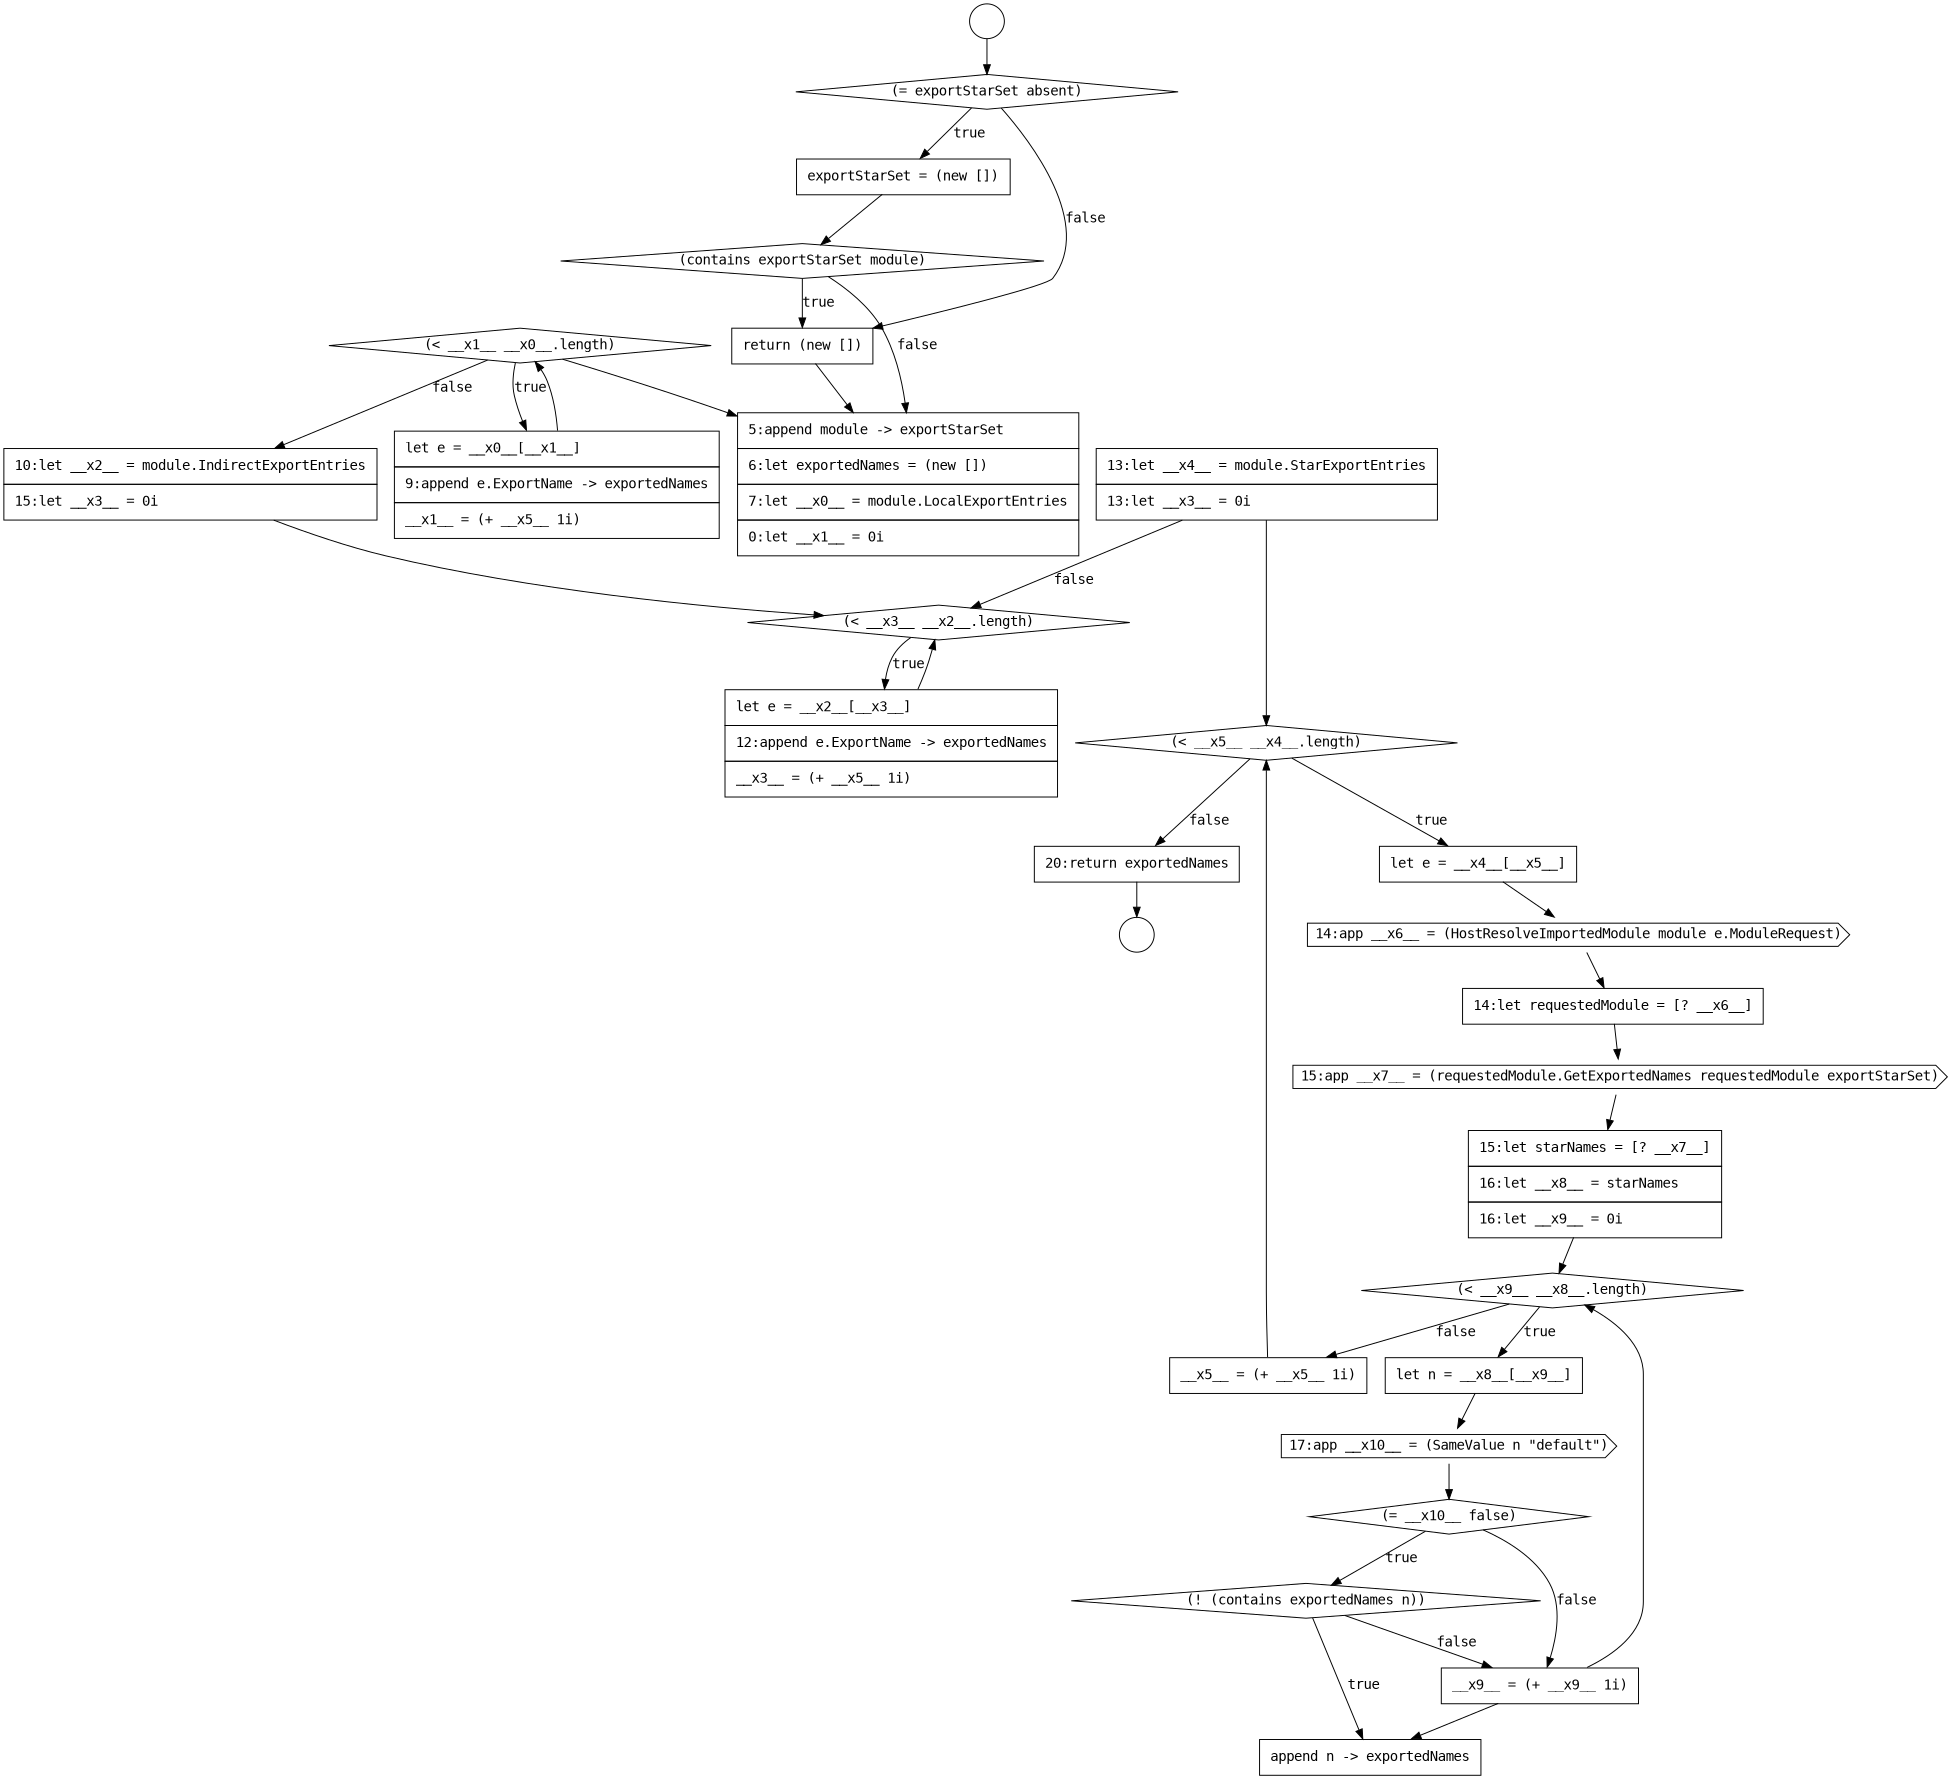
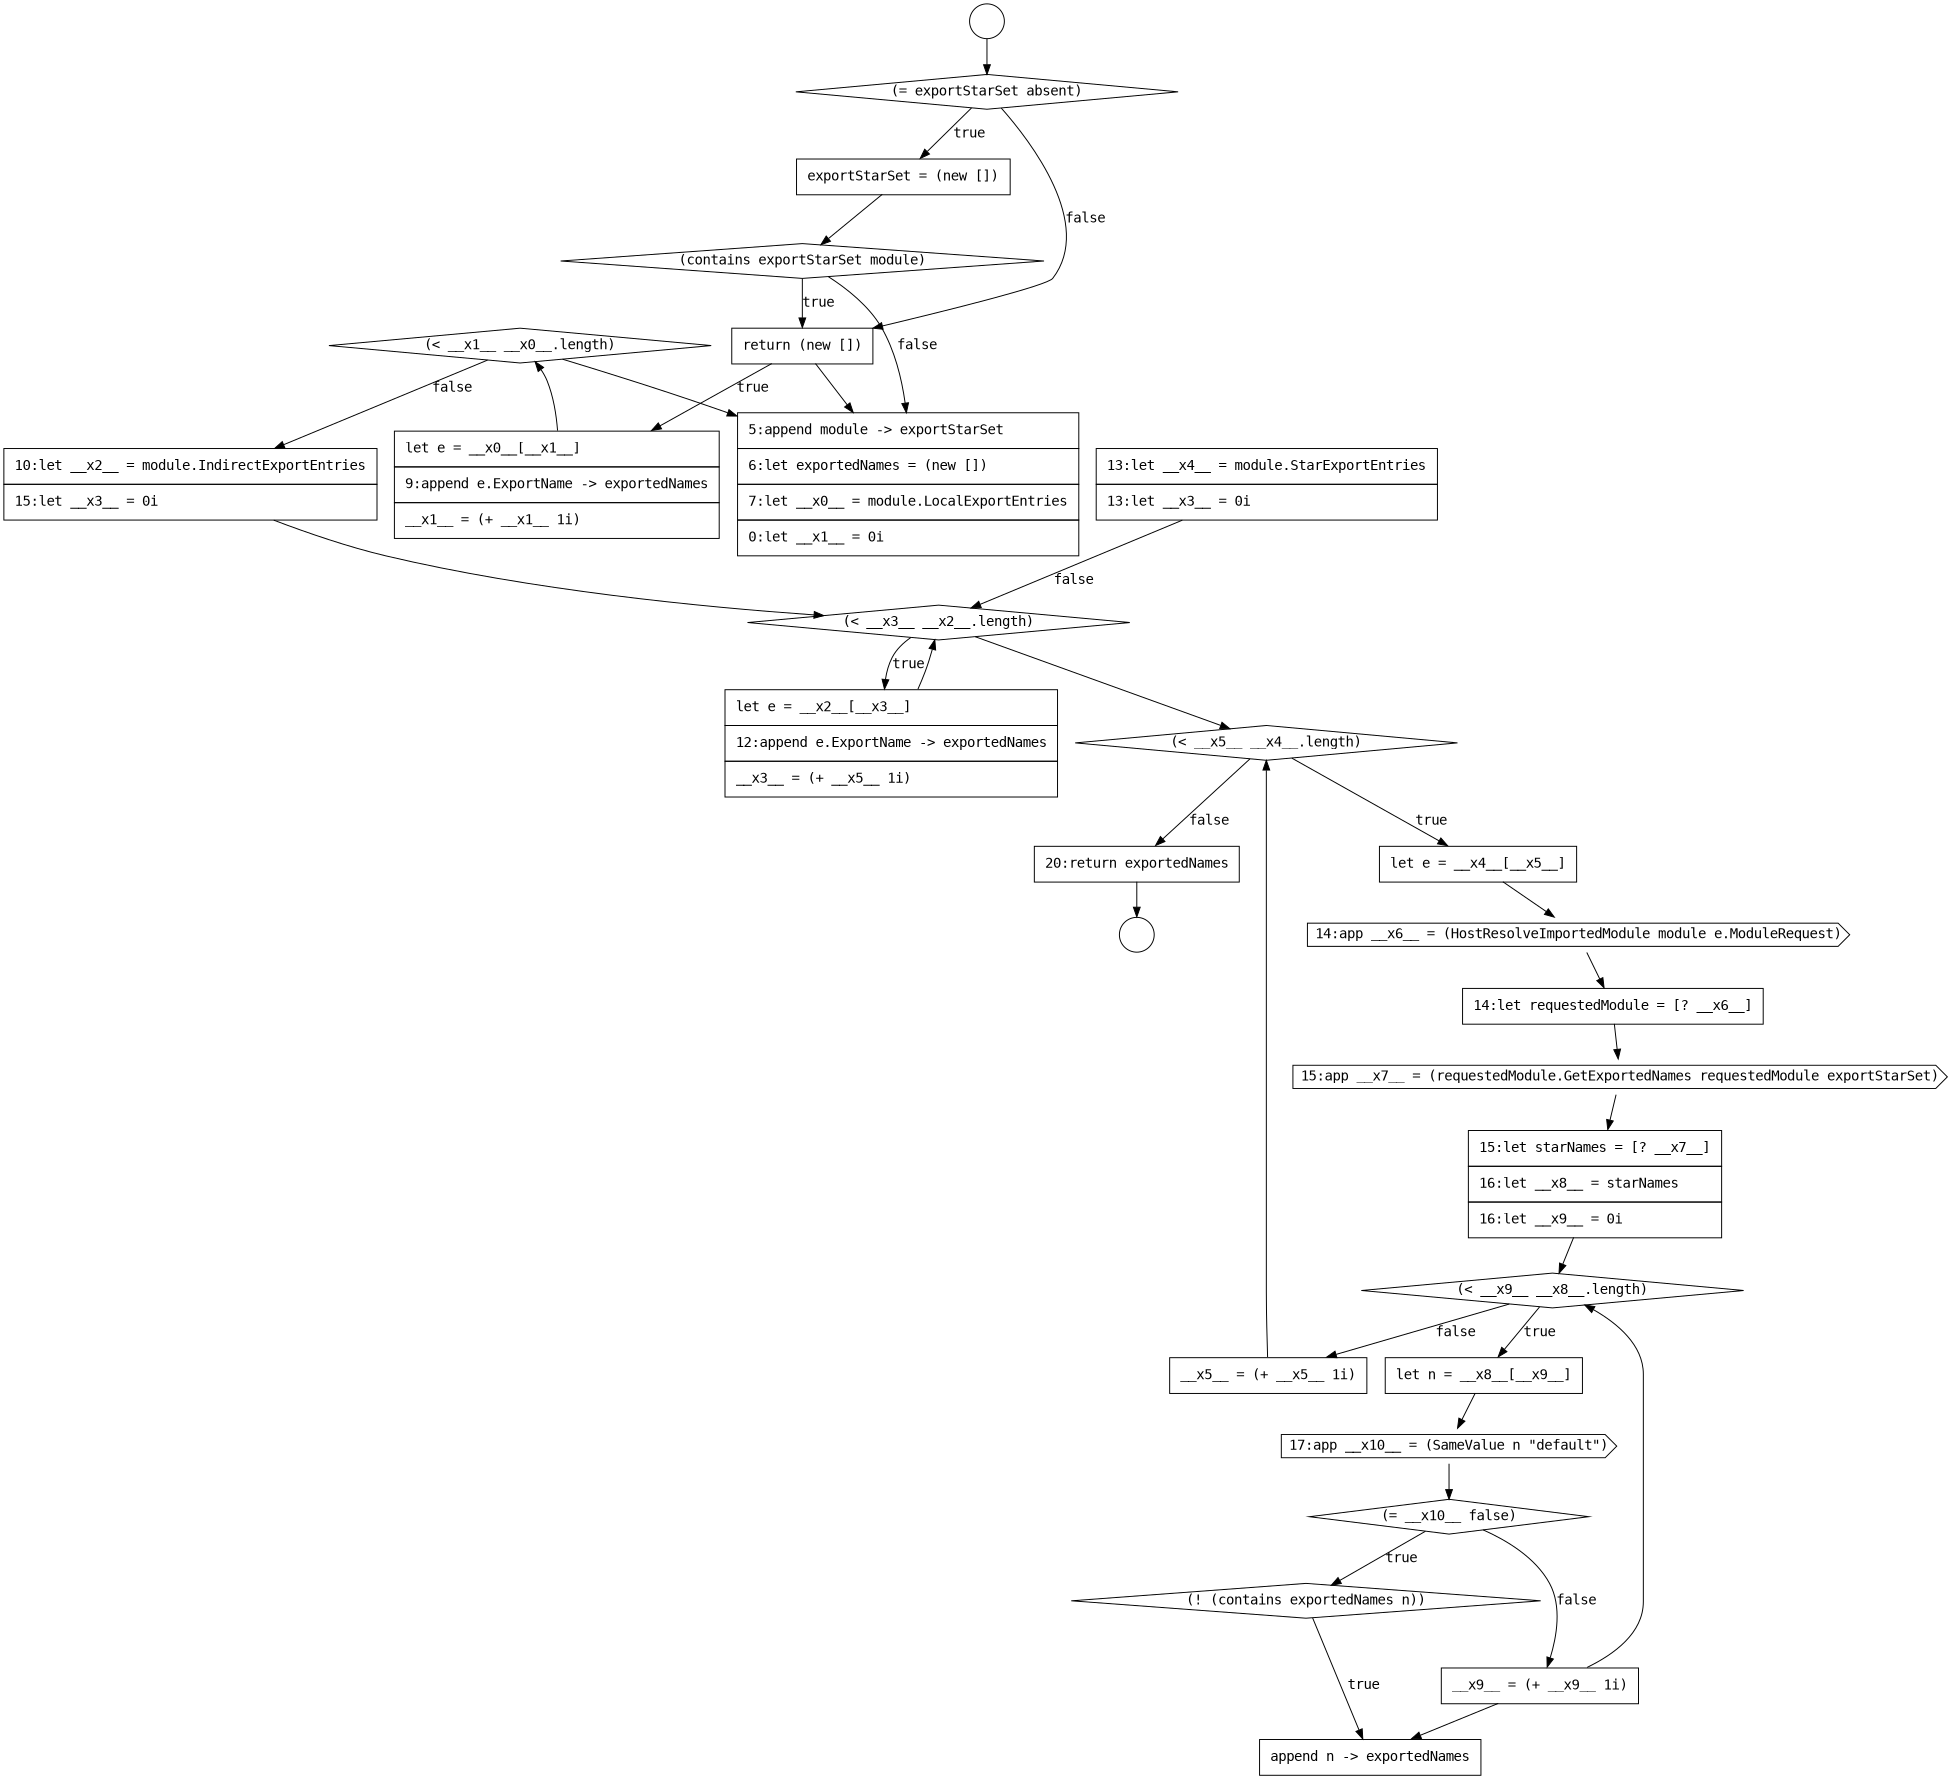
edge "(< __x1__ __x0__.length)" -> "let e = __x0__[__x1__]": now "return (new [])" -> "let e = __x0__[__x1__]"
node "let e = __x0__[__x1__]": text "__x1__ = (+ __x5__ 1i)" -> "__x1__ = (+ __x1__ 1i)"
edge "13:let __x4__ = module.StarExportEntries" -> "(< __x5__ __x4__.length)": now "(< __x3__ __x2__.length)" -> "(< __x5__ __x4__.length)"
edge "(! (contains exportedNames n))" -> "__x9__ = (+ __x9__ 1i)": removed, label "false"
